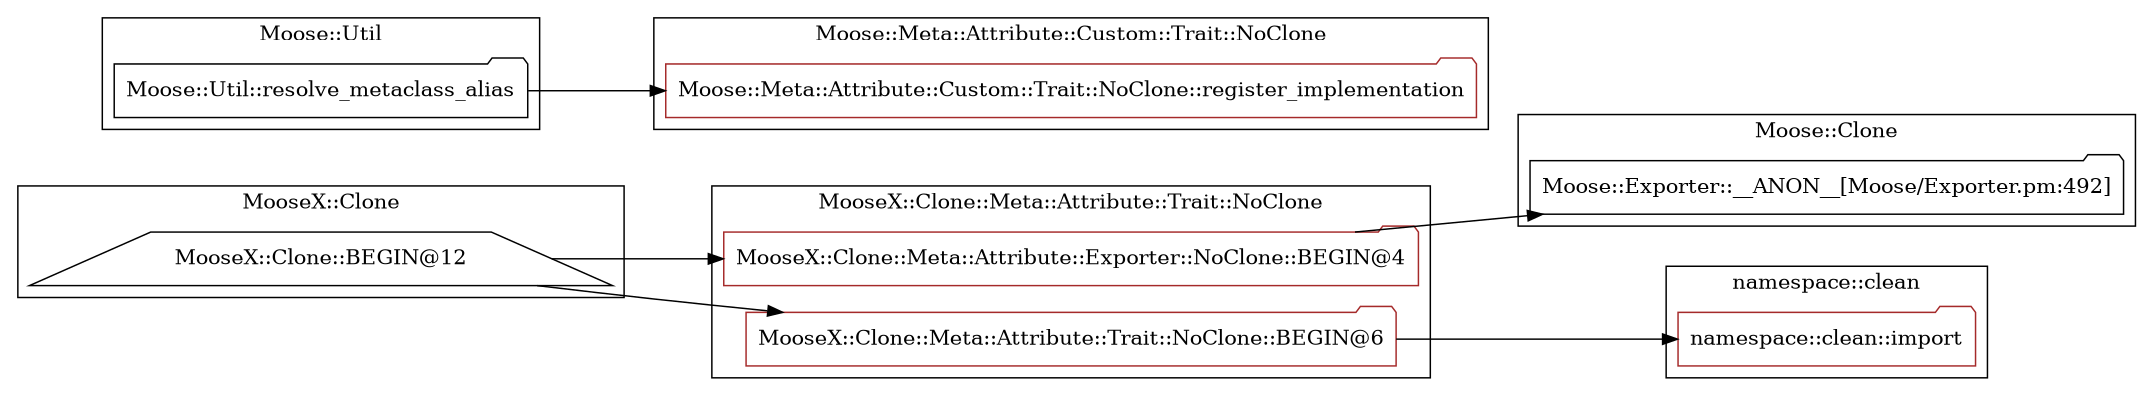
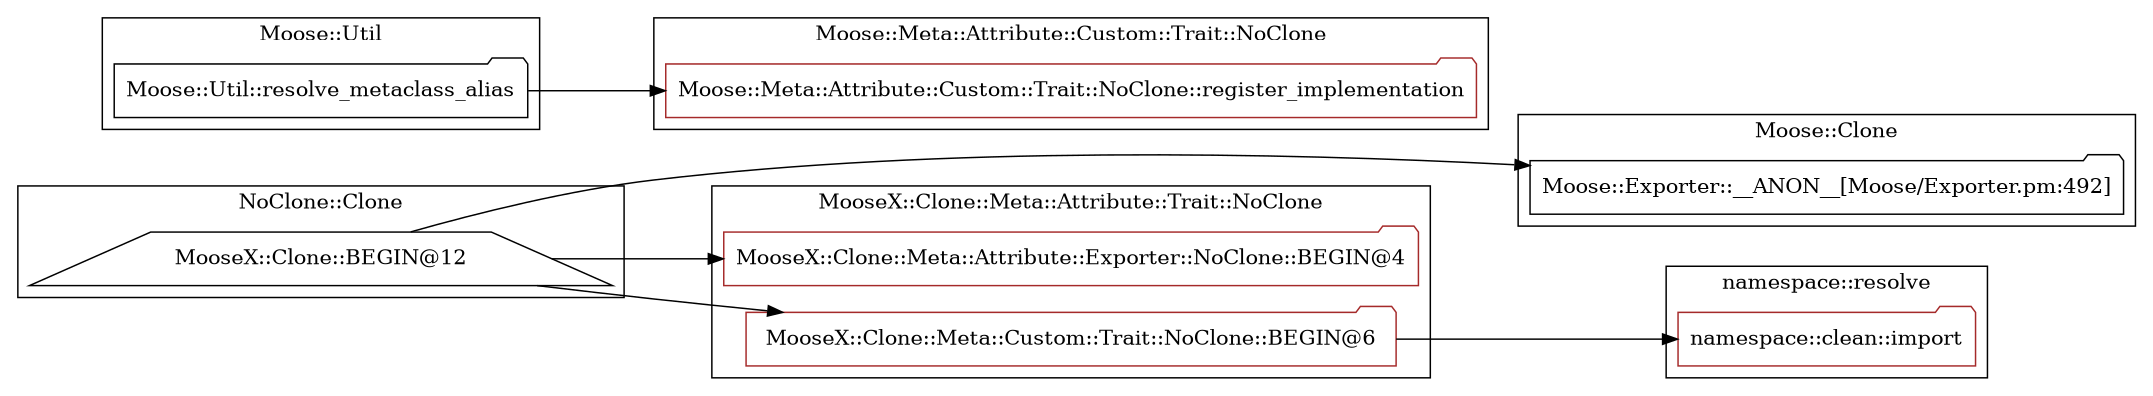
cluster "MooseX::Clone": label "MooseX::Clone" -> "NoClone::Clone"
edge "MooseX::Clone::Meta::Attribute::Exporter::NoClone::BEGIN@4" -> "Moose::Exporter::__ANON__[Moose/Exporter.pm:492]": now "MooseX::Clone::BEGIN@12" -> "Moose::Exporter::__ANON__[Moose/Exporter.pm:492]"
cluster "namespace::clean": label "namespace::clean" -> "namespace::resolve"
node "MooseX::Clone::Meta::Attribute::Trait::NoClone::BEGIN@6": label "MooseX::Clone::Meta::Attribute::Trait::NoClone::BEGIN@6" -> "MooseX::Clone::Meta::Custom::Trait::NoClone::BEGIN@6"
